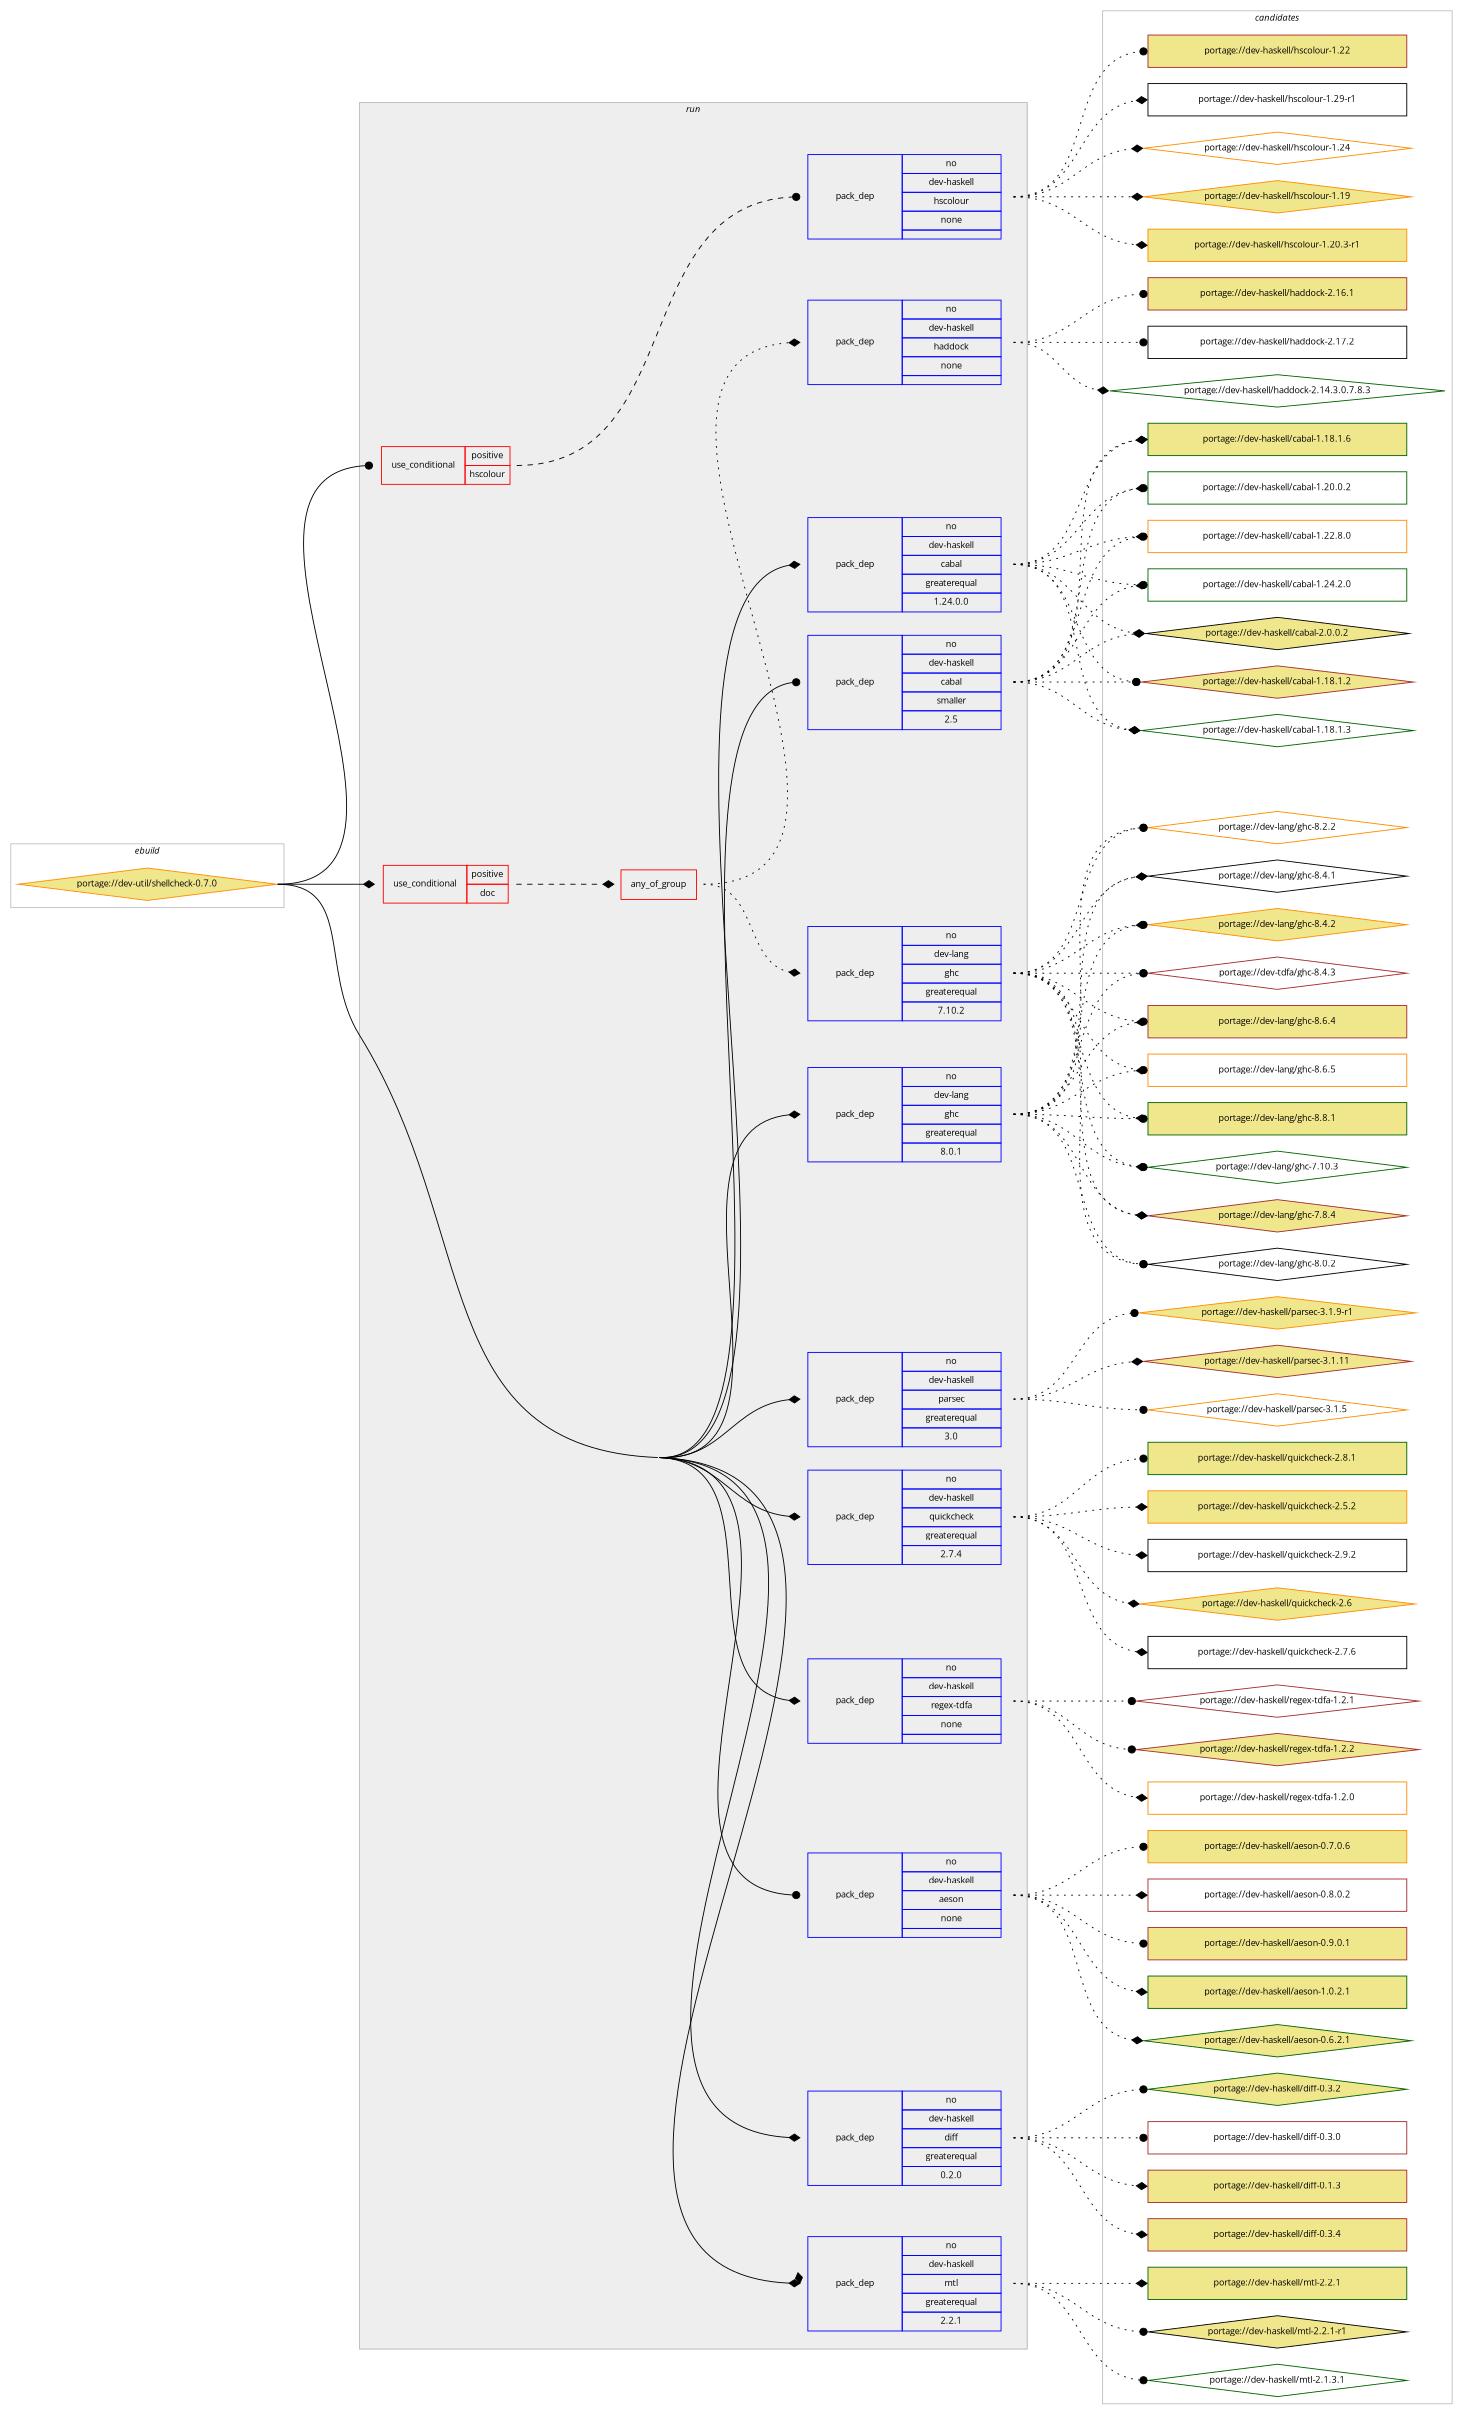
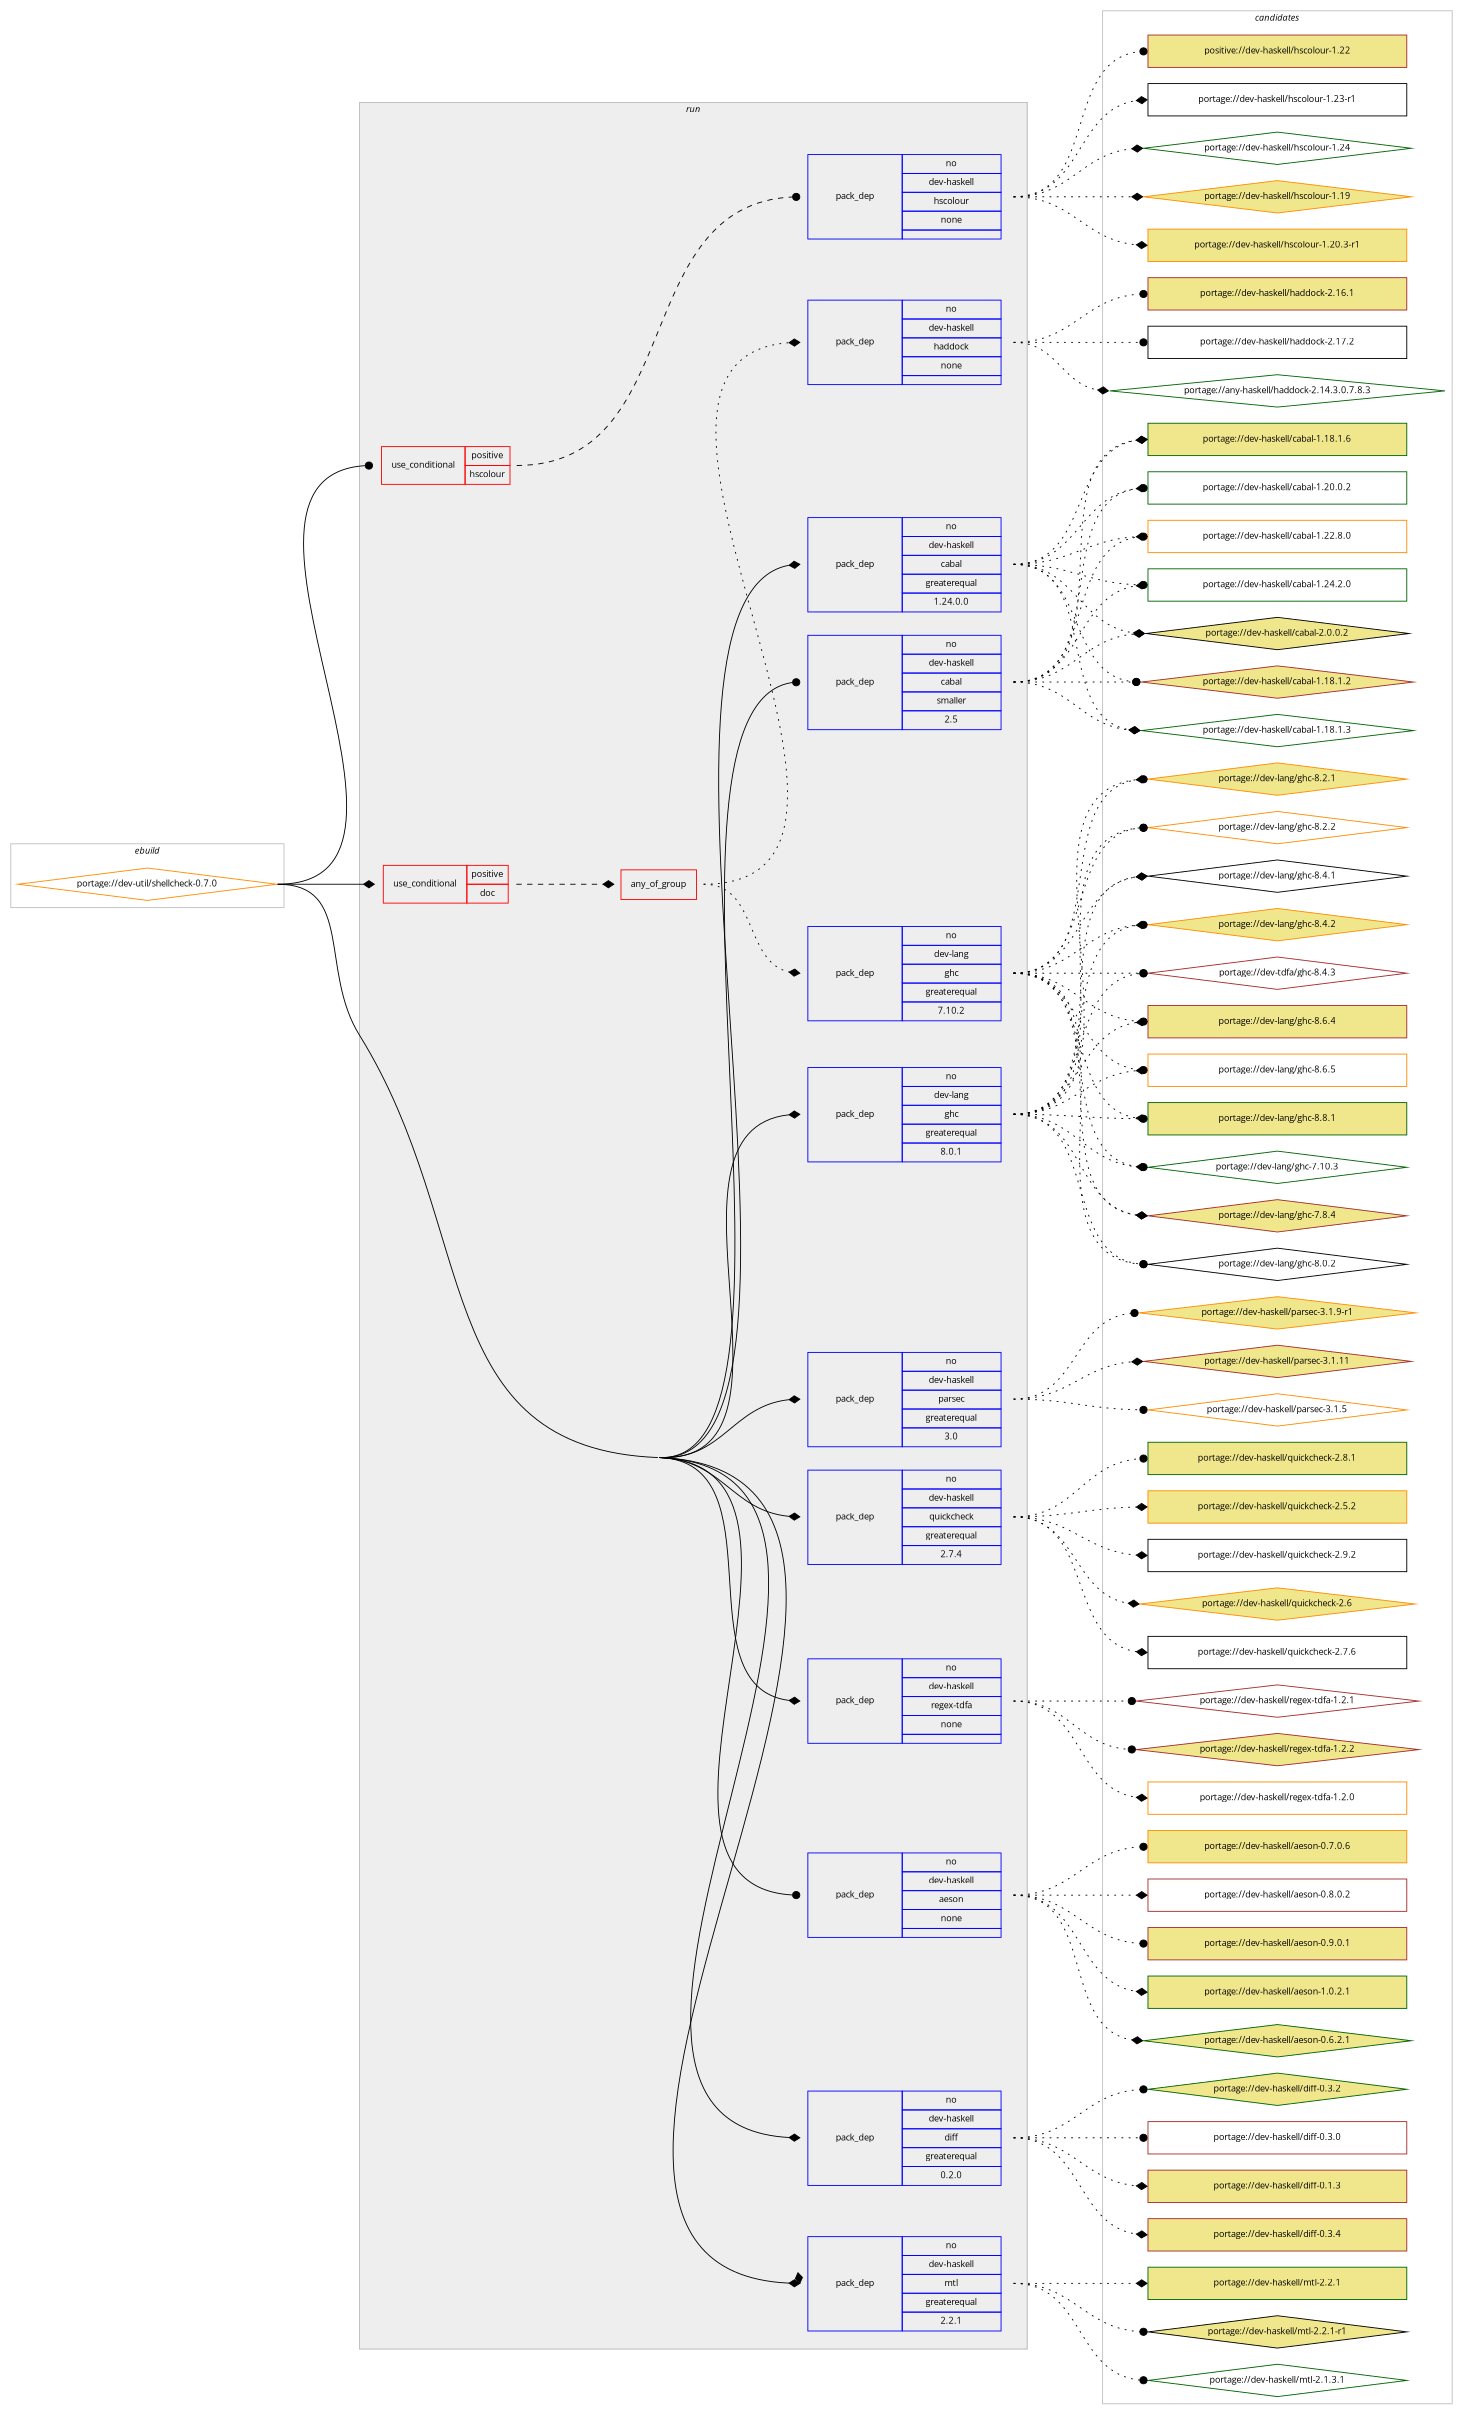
node "portage://dev-haskell/hscolour-1.22": label "portage://dev-haskell/hscolour-1.22" -> "positive://dev-haskell/hscolour-1.22"
node "portage://dev-haskell/hscolour-1.29-r1": label "portage://dev-haskell/hscolour-1.29-r1" -> "portage://dev-haskell/hscolour-1.23-r1"
node "portage://dev-haskell/hscolour-1.24": color darkorange -> darkgreen
node "portage://dev-haskell/haddock-2.14.3.0.7.8.3": label "portage://dev-haskell/haddock-2.14.3.0.7.8.3" -> "portage://any-haskell/haddock-2.14.3.0.7.8.3"
node "portage://dev-lang/ghc-8.2.1": added
node "portage://dev-util/shellcheck-0.7.0": fillcolor khaki -> white
